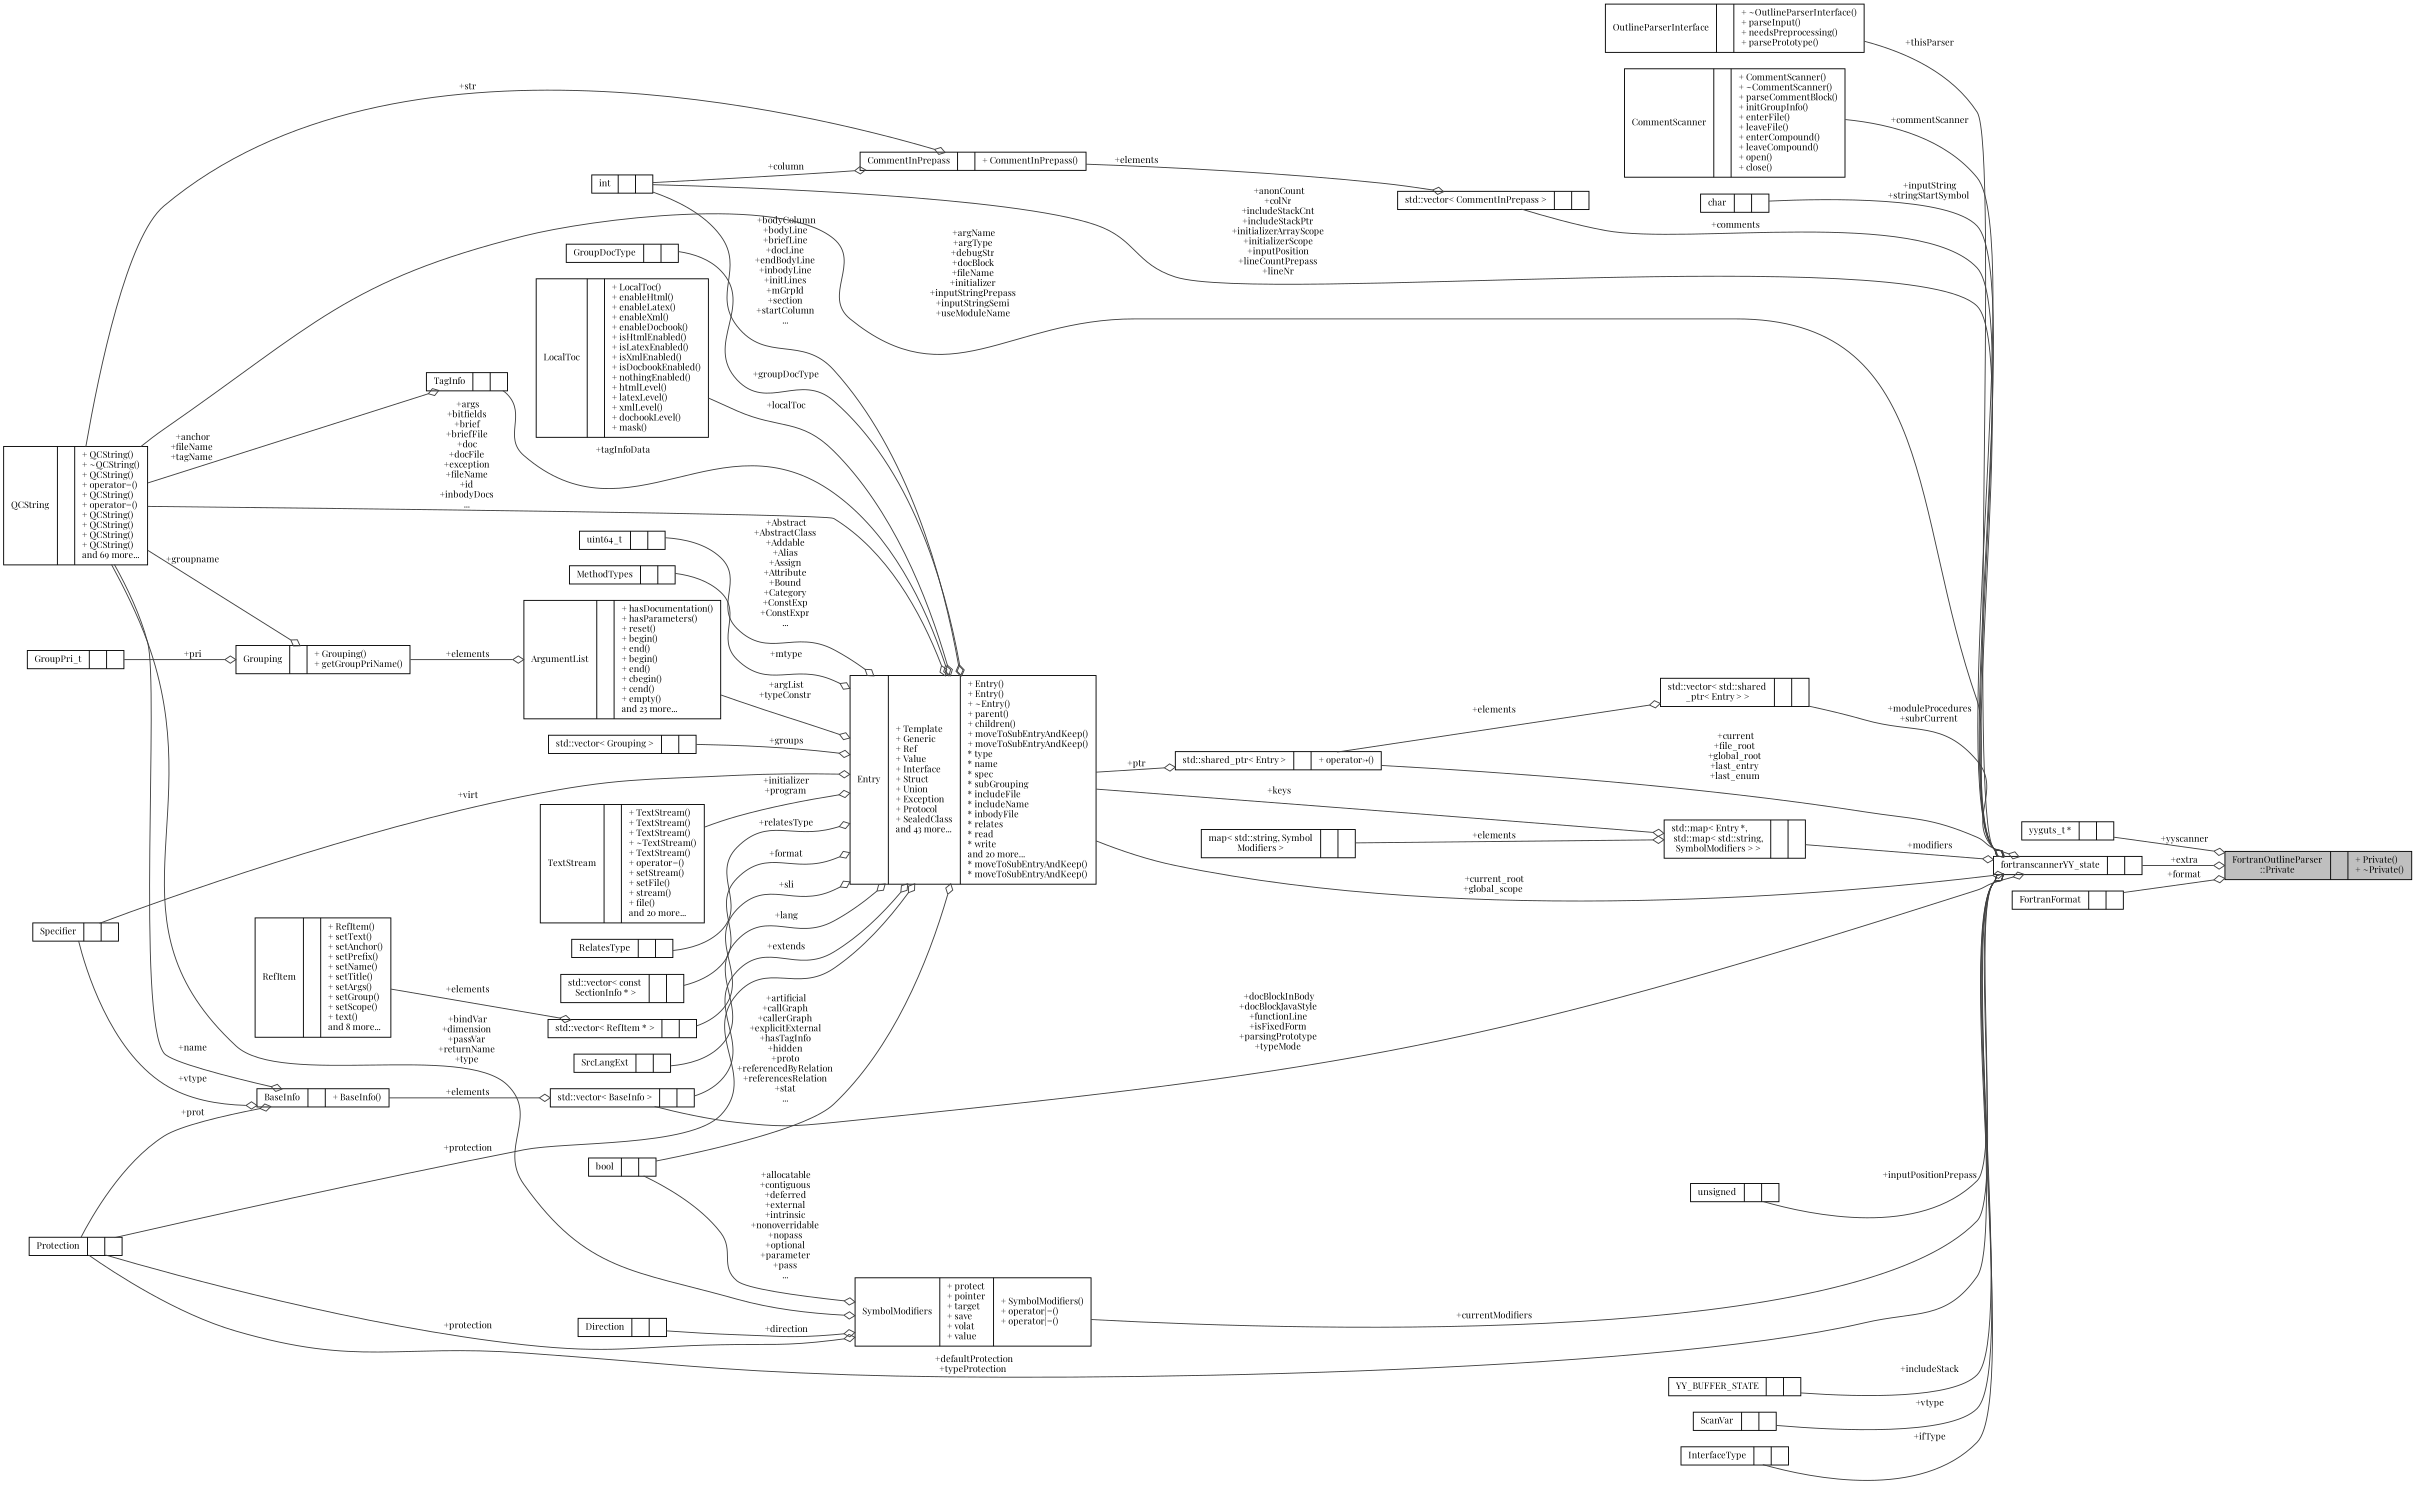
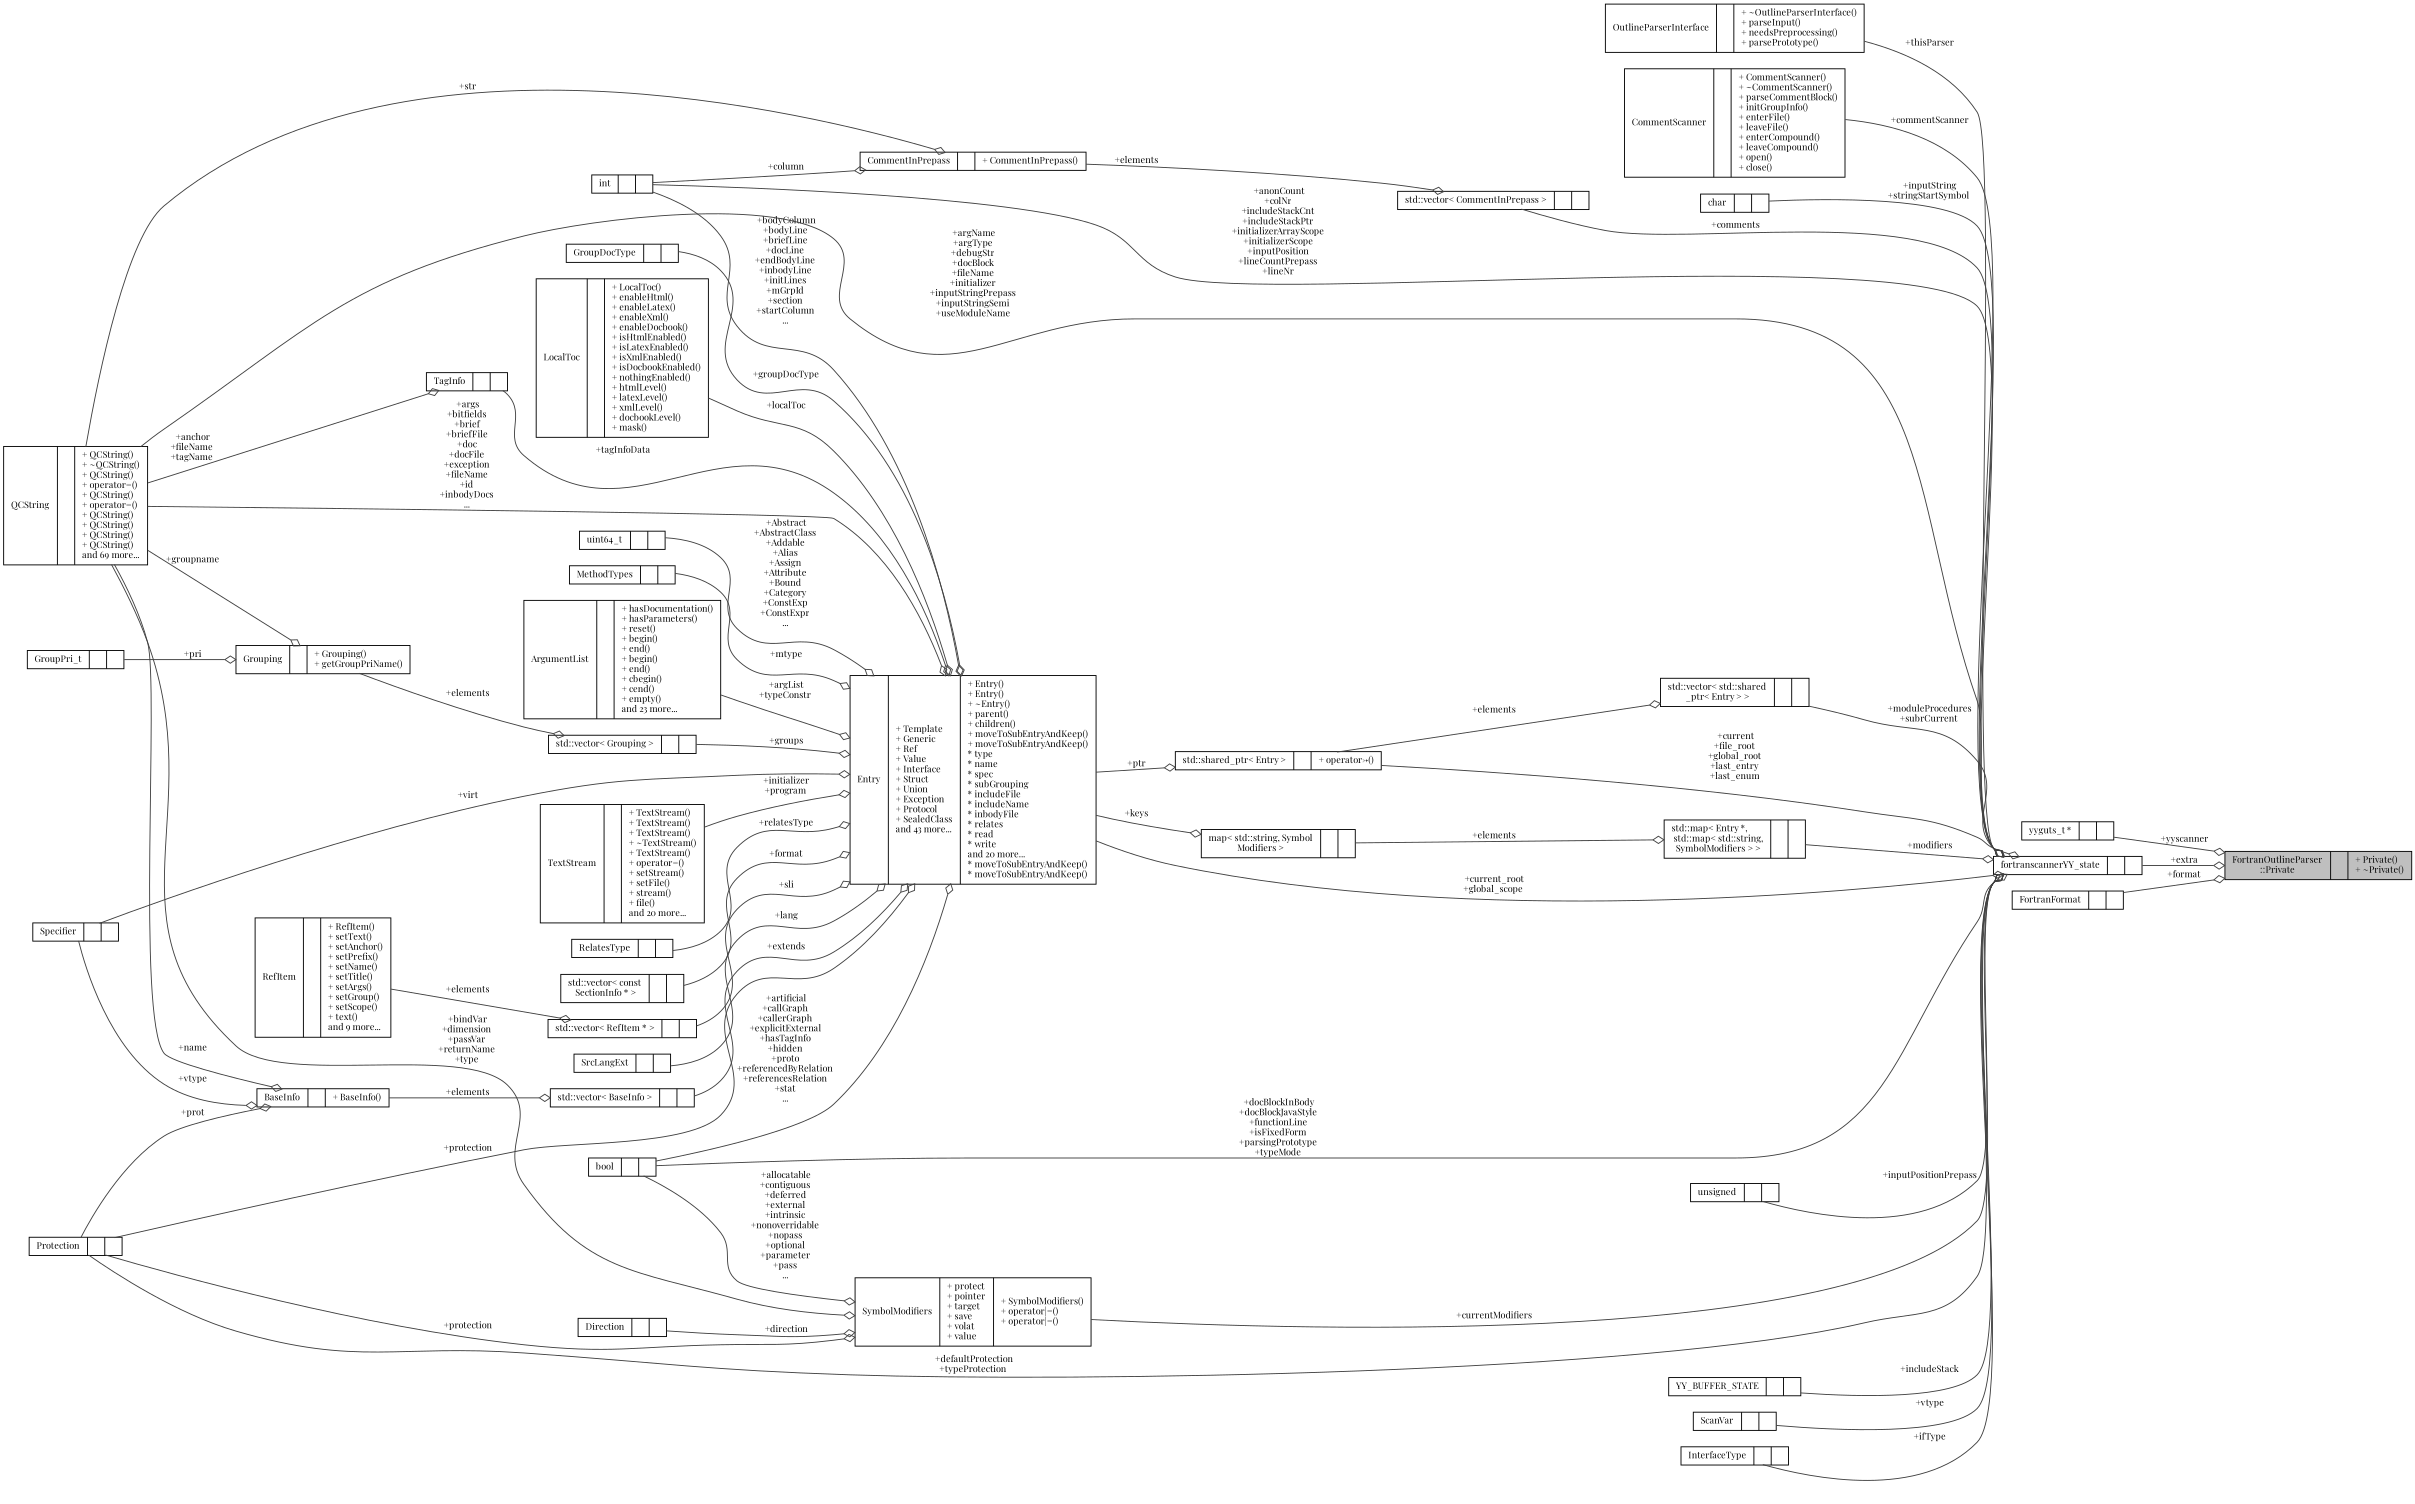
edge "Grouping" -> "ArgumentList": now "Grouping" -> "std::vector< Grouping >"
edge "Entry" -> "std::map< Entry *,": now "Entry" -> "map< std::string, Symbol"
node "RefItem": text "and 8 more..." -> "and 9 more..."
edge "std::vector< BaseInfo >" -> "fortranscannerYY_state": now "bool" -> "fortranscannerYY_state"
